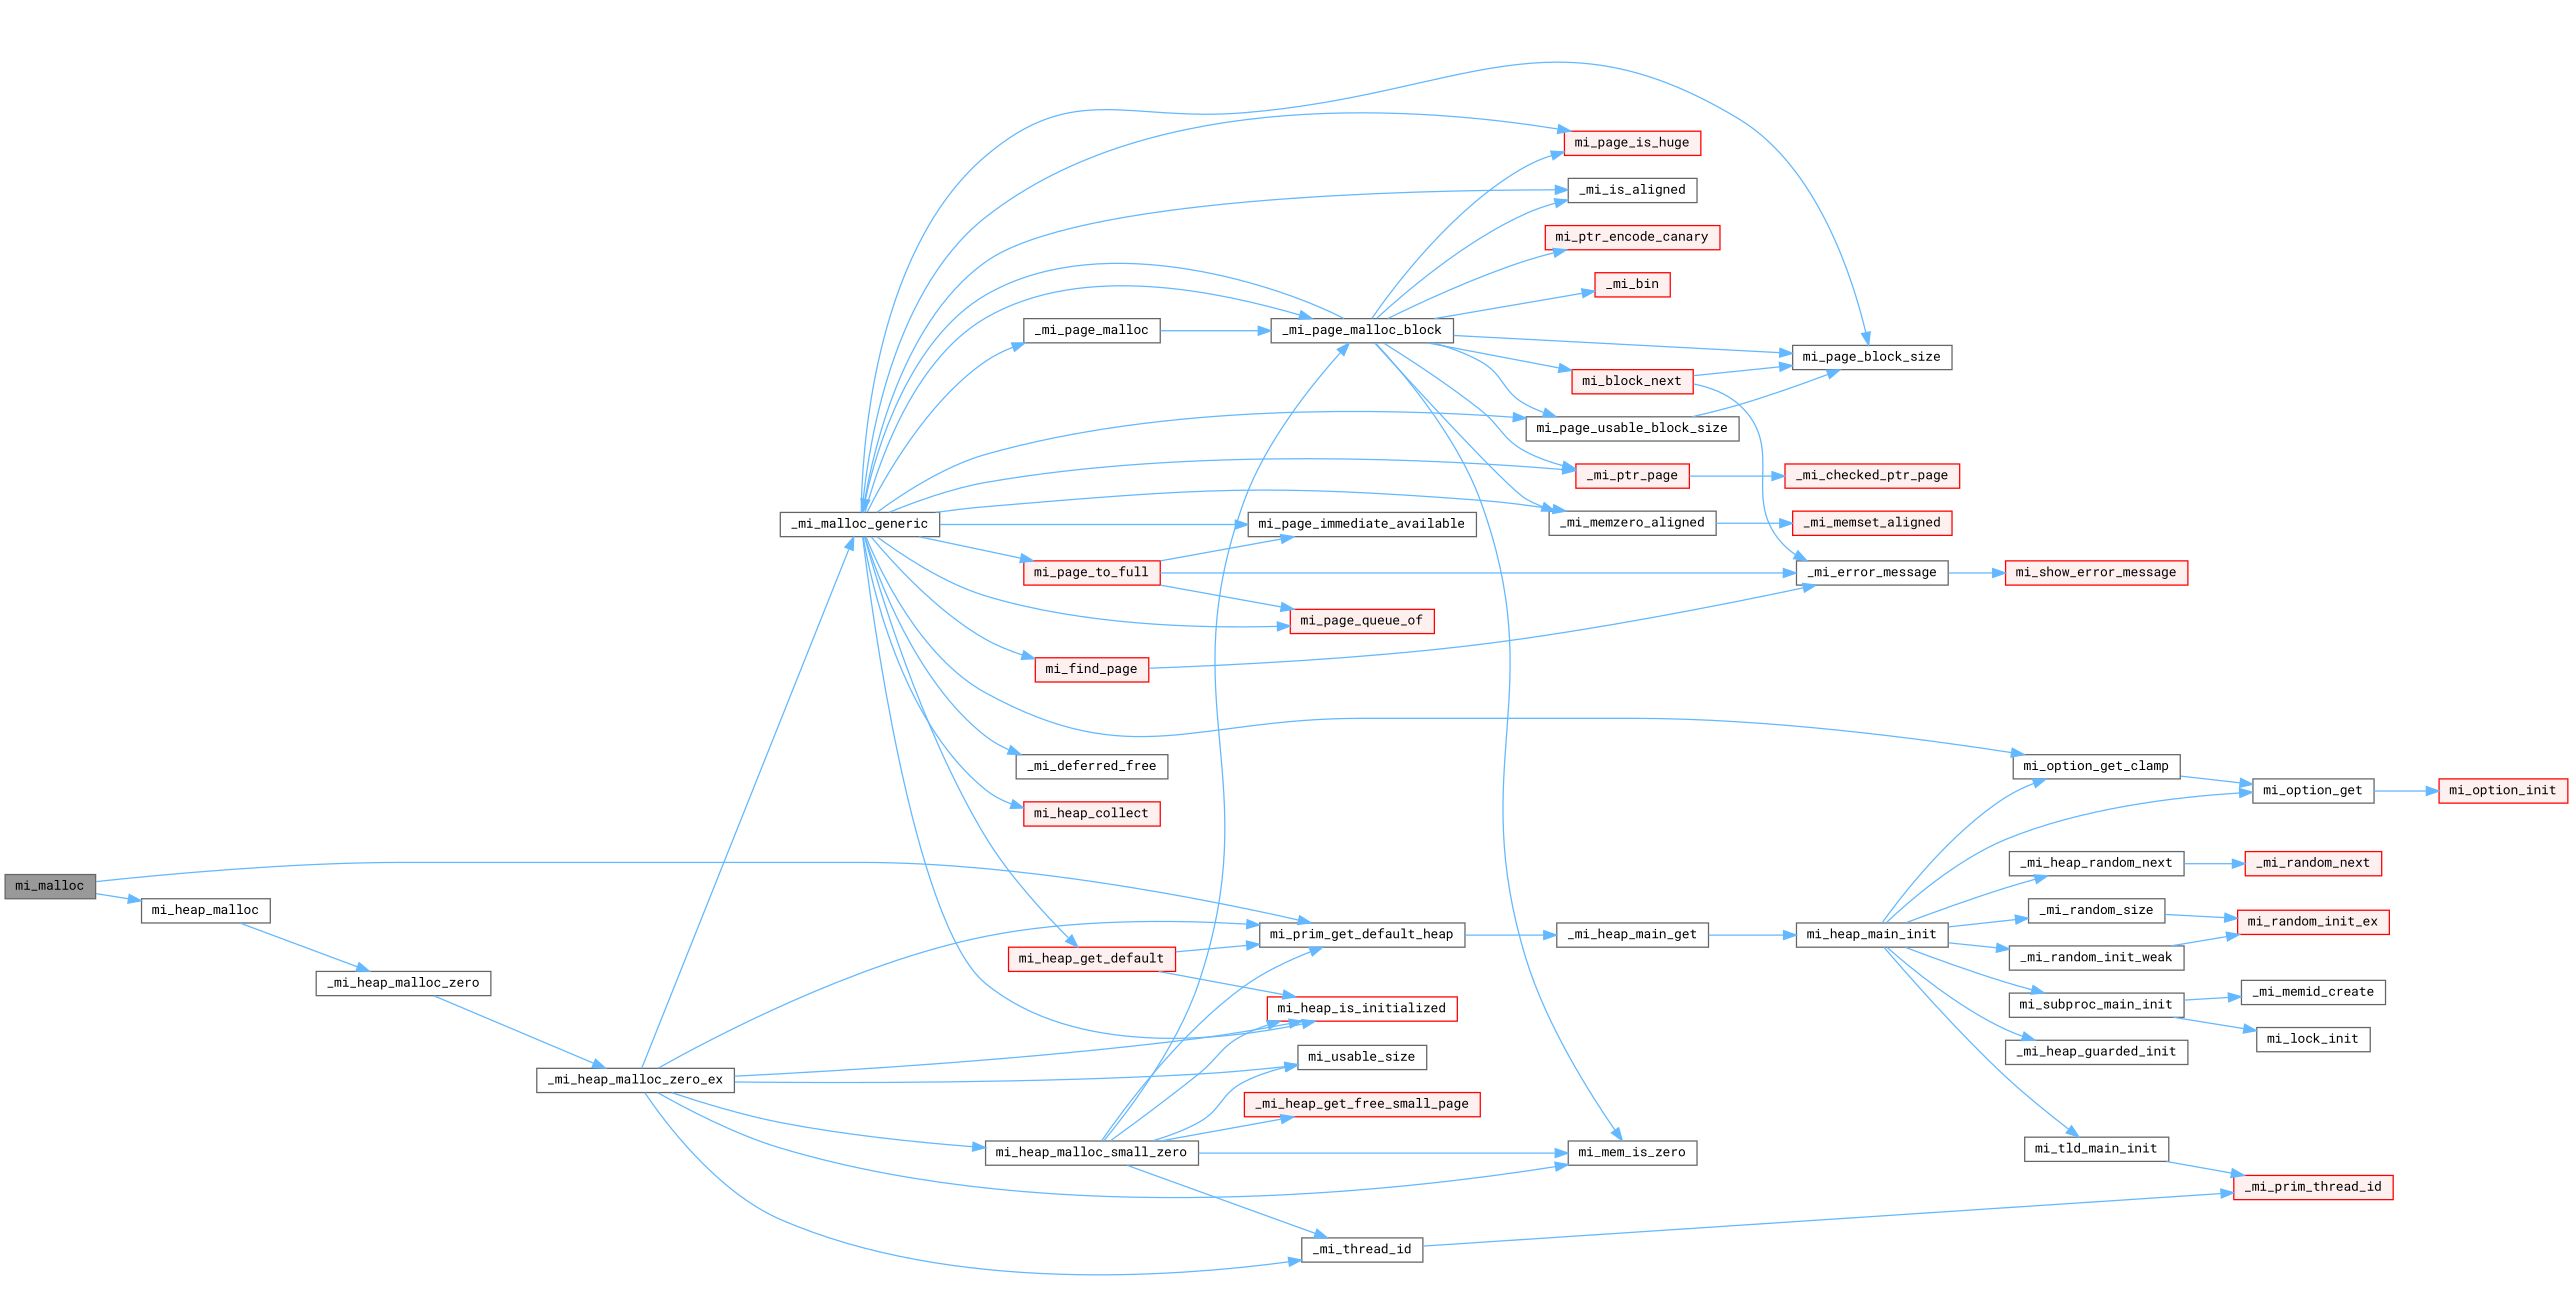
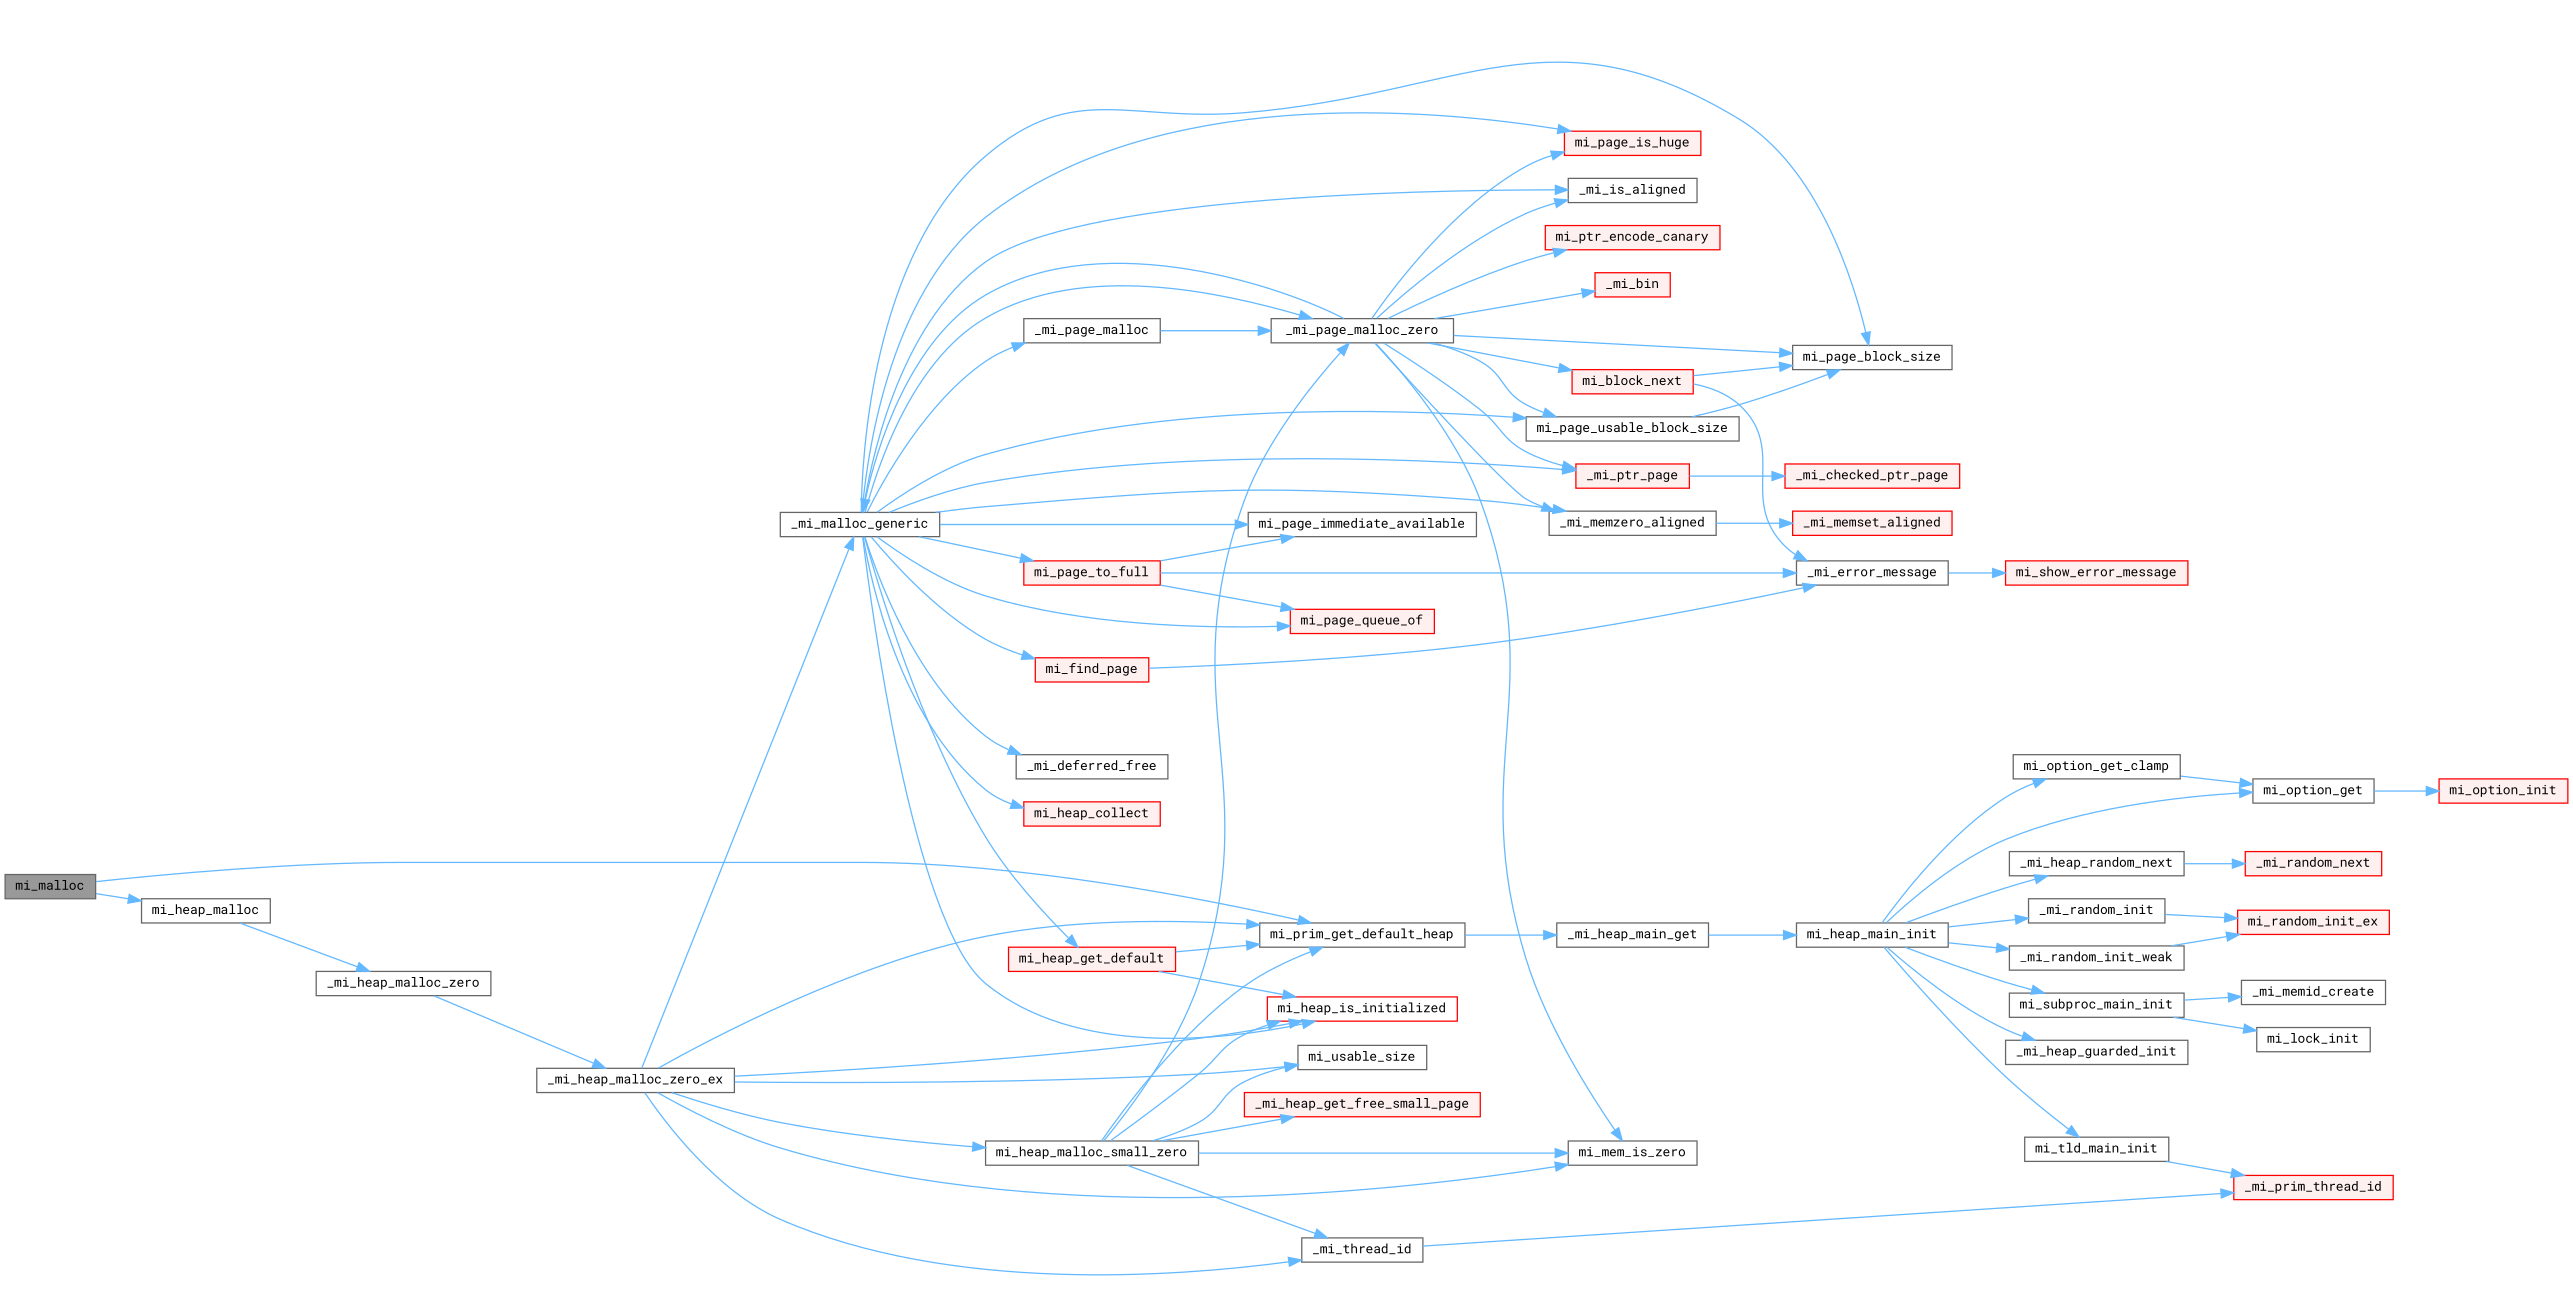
node "_mi_page_malloc_block": label "_mi_page_malloc_block" -> "_mi_page_malloc_zero"
edge "_mi_malloc_generic" -> "mi_option_get_clamp": removed
node "_mi_random_size": label "_mi_random_size" -> "_mi_random_init"
